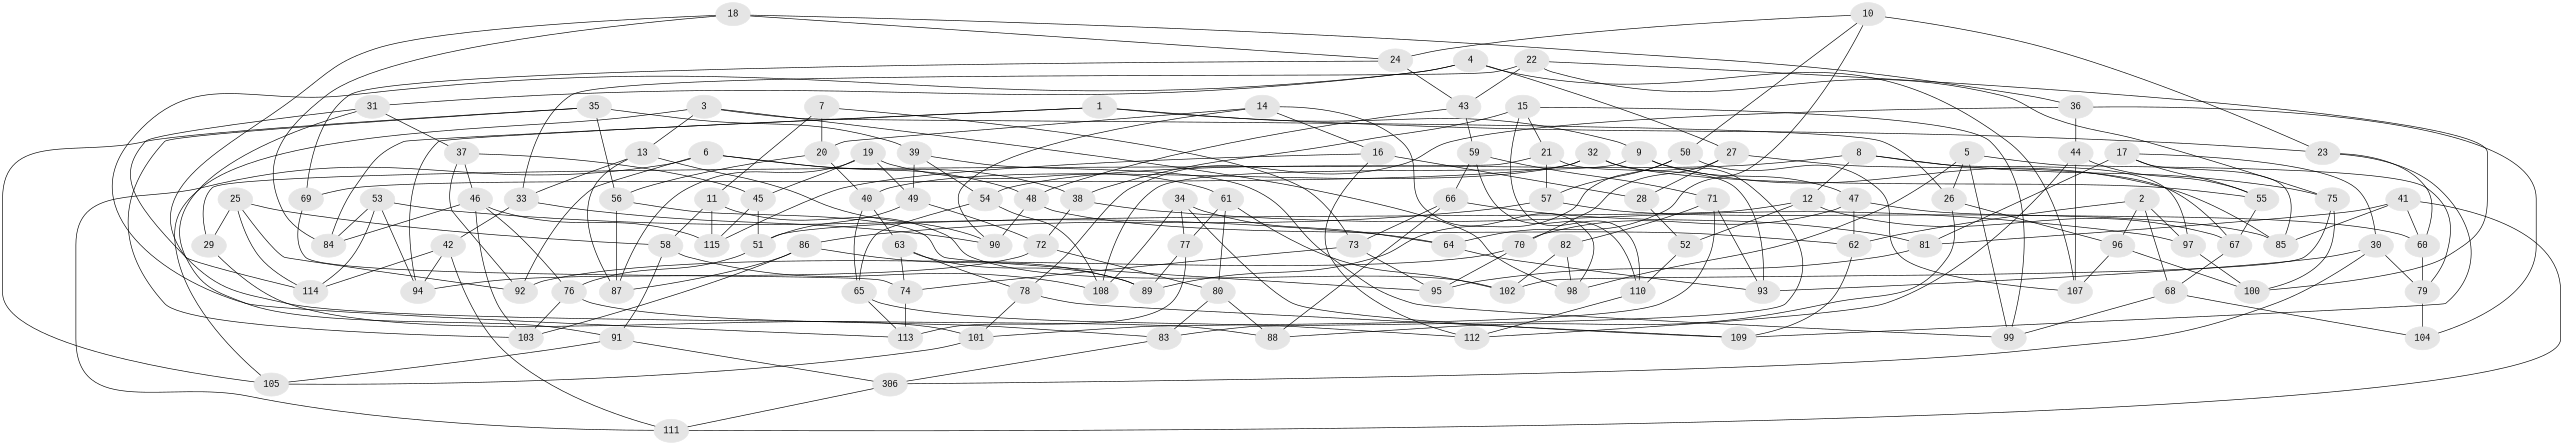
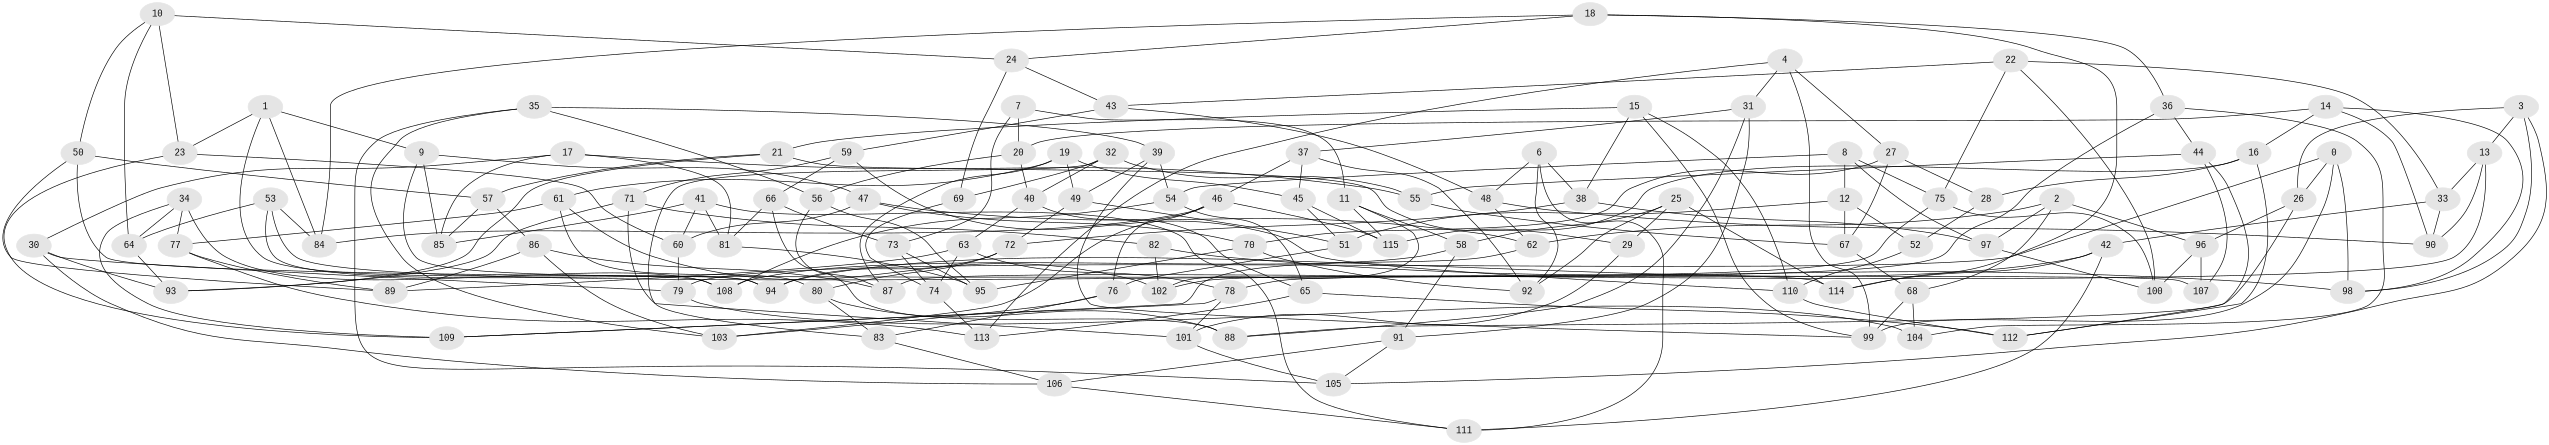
edge "4" -- "107": now "4" -- "99"
node "5": label "5" -> "0"
node "306": label "306" -> "106"
